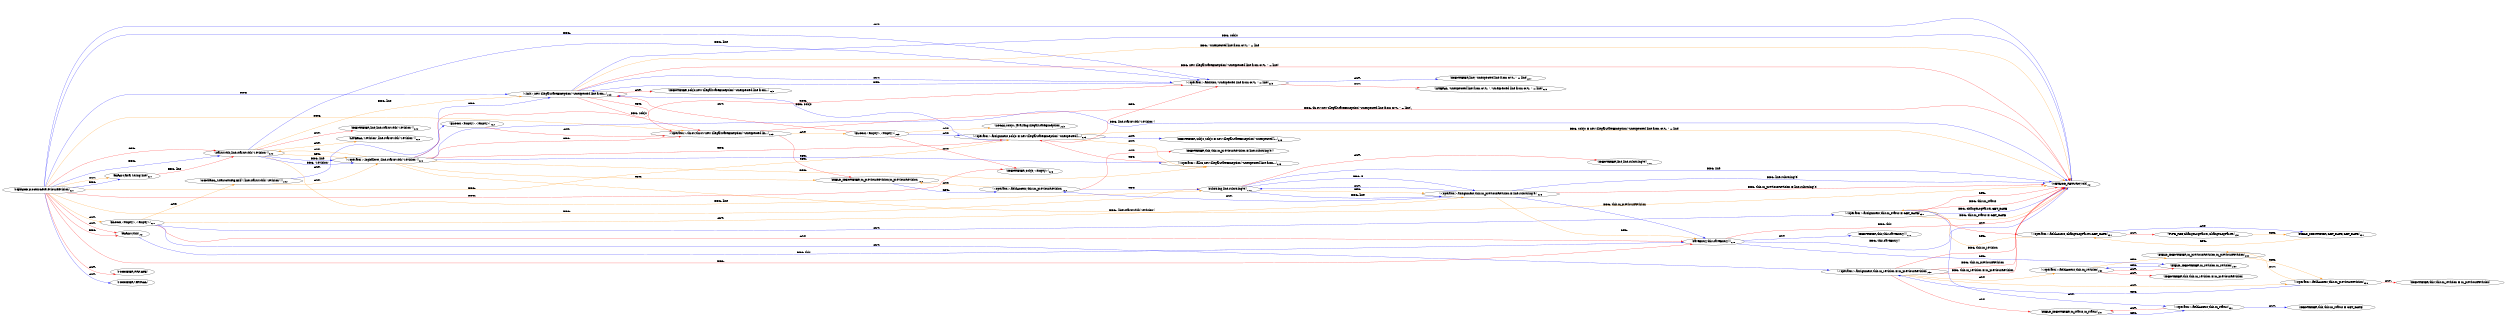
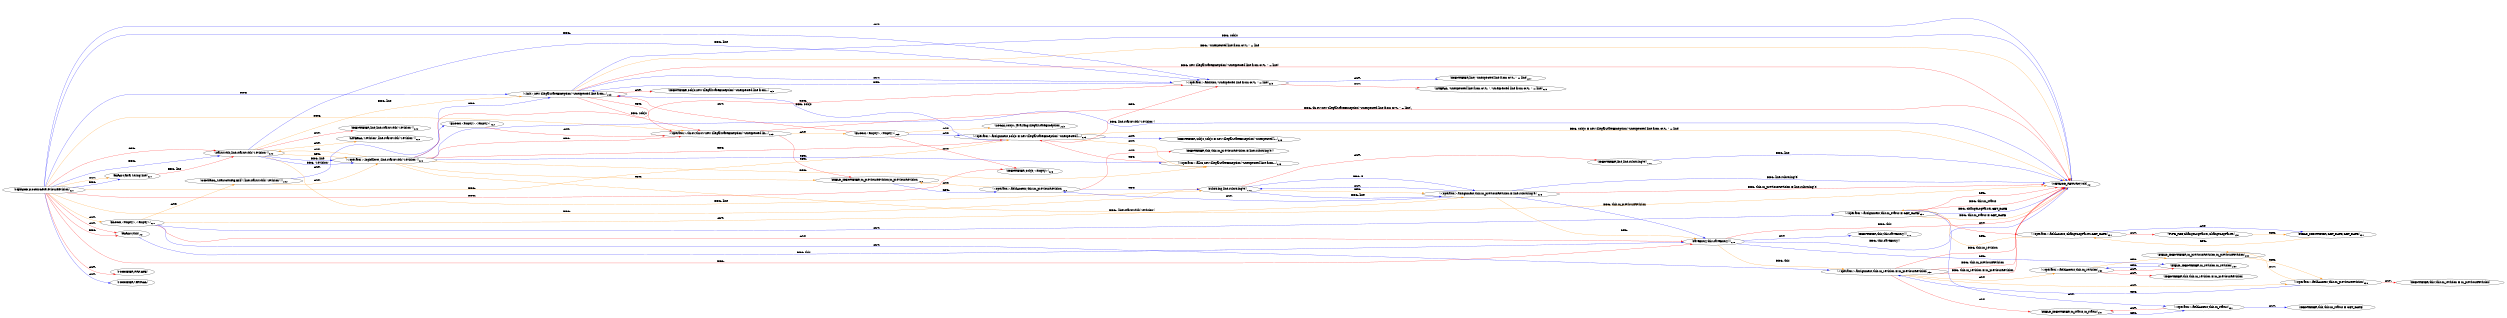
edge "(substring,line.substring(9))" -> "(METHOD_RETURN,void)": now "(IDENTIFIER,line,line.substring(9))" -> "(METHOD_RETURN,void)"
edge "(saveEntry,this.saveEntry())" -> "(<operator>.assignment,this.m_revision = m_previousRevision)": added, label "DDG: this"
